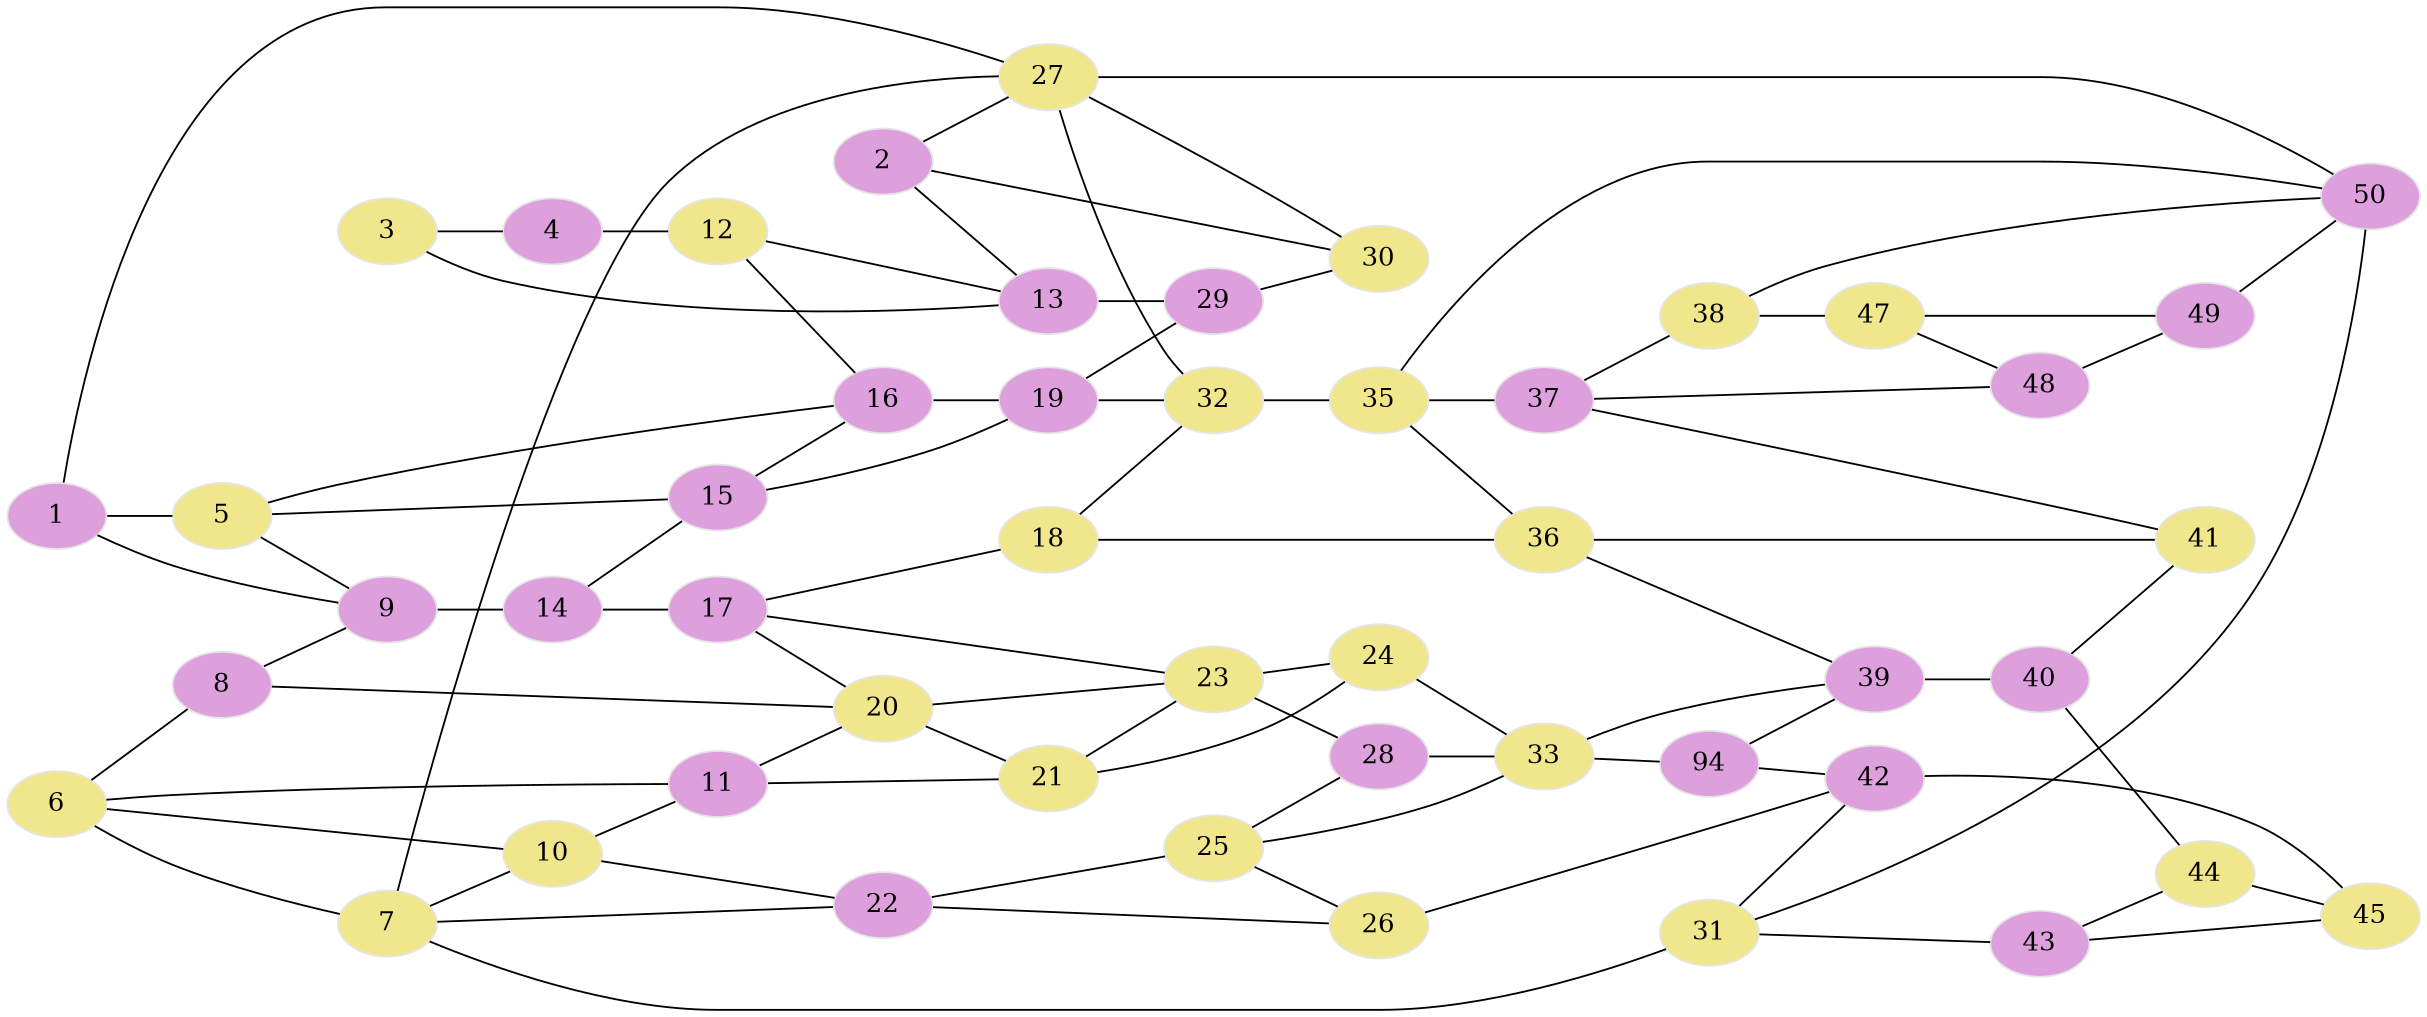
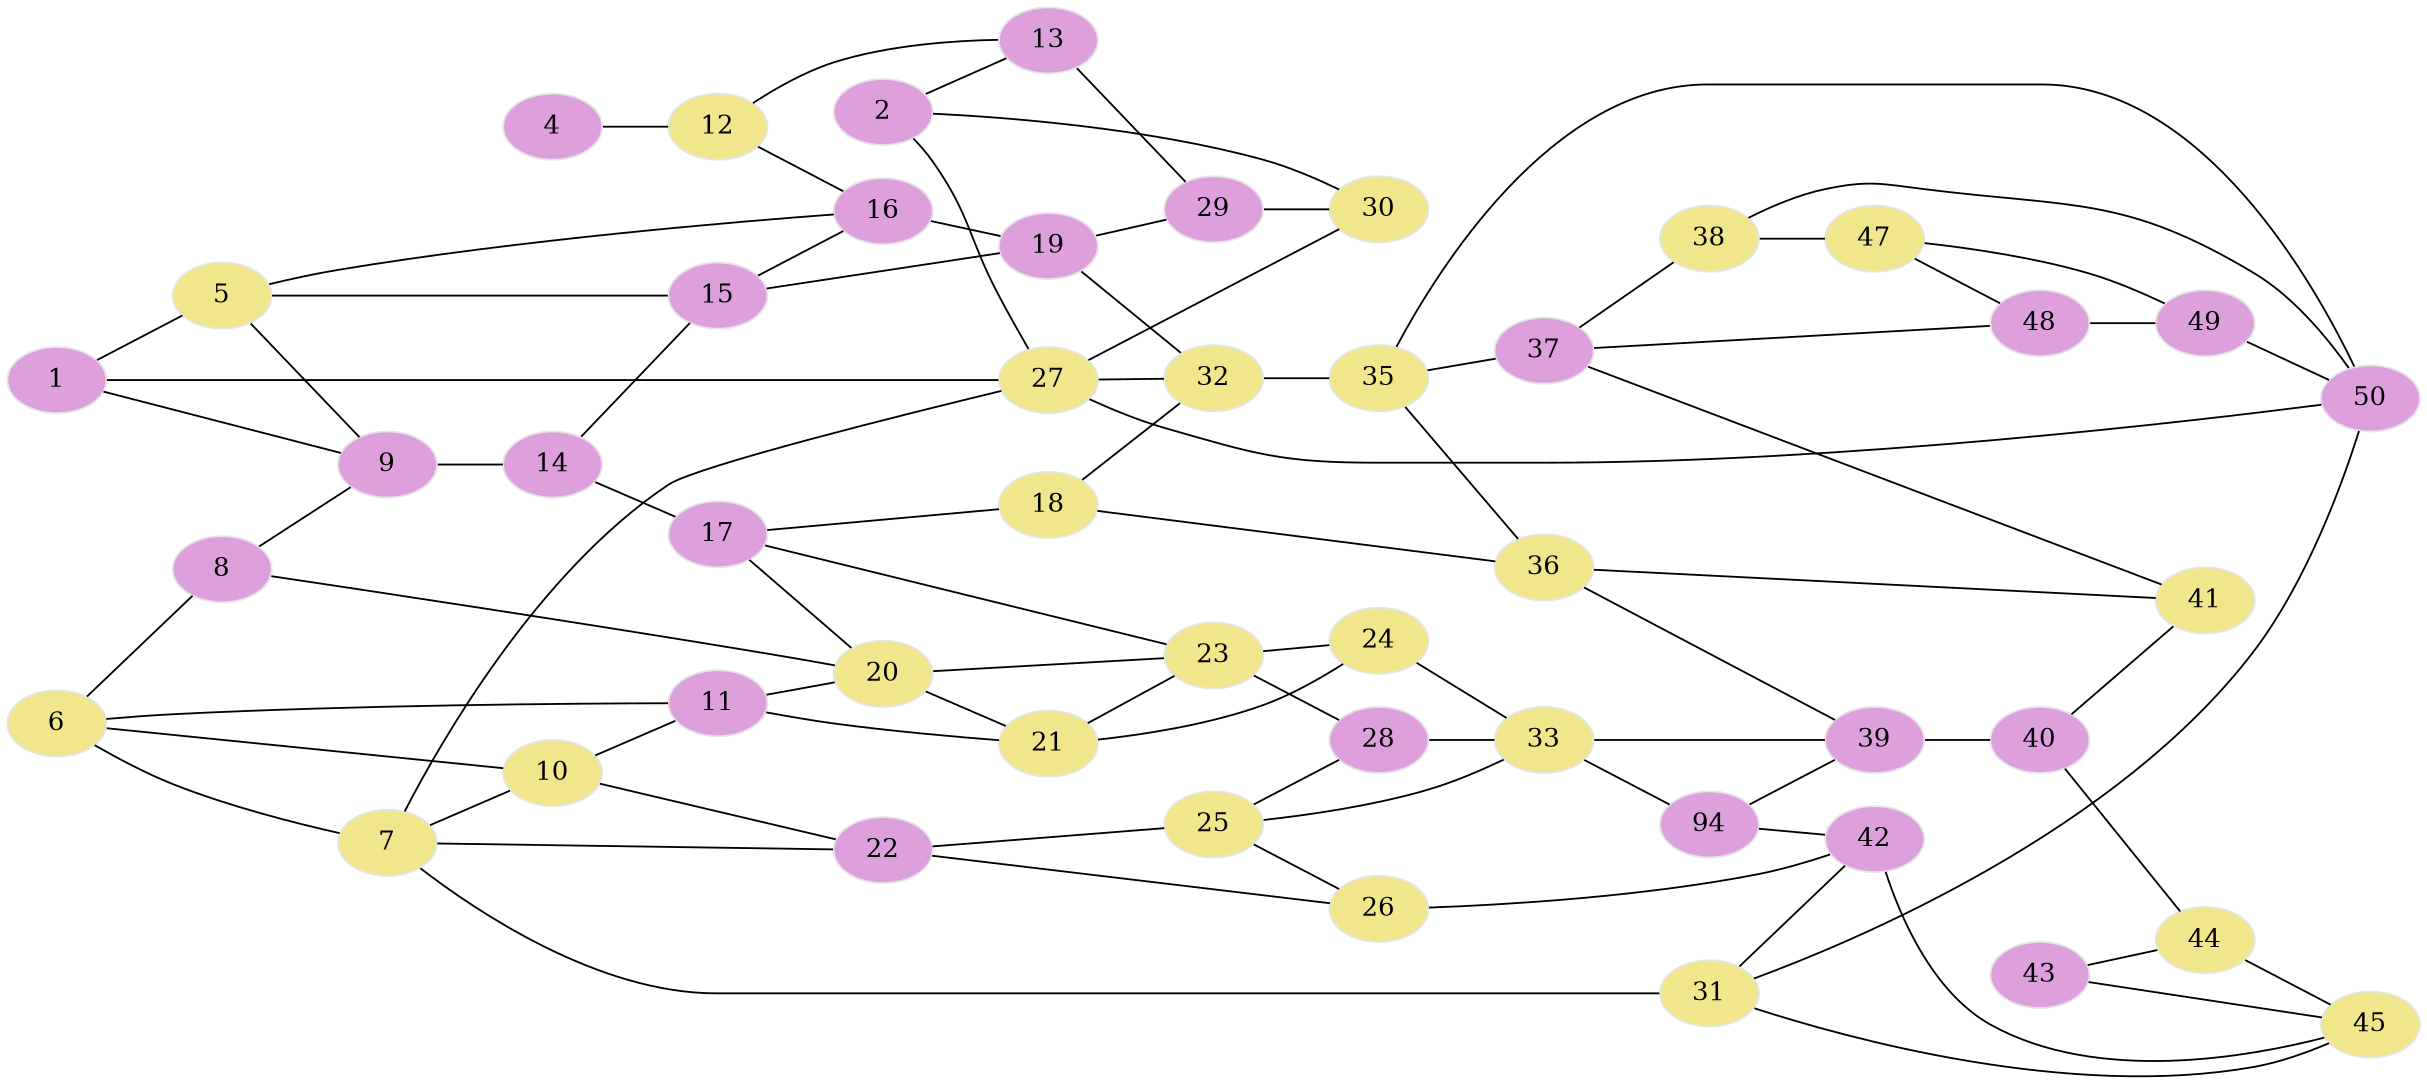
node "3": removed
edge "31" -- "43": now "31" -- "45"
